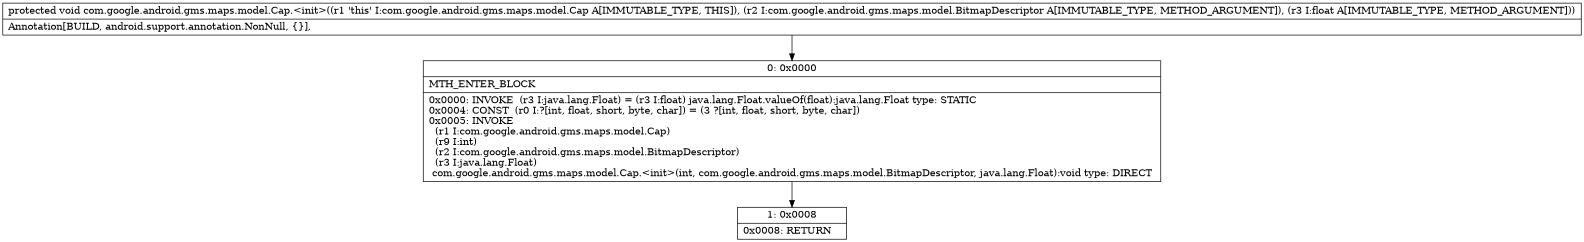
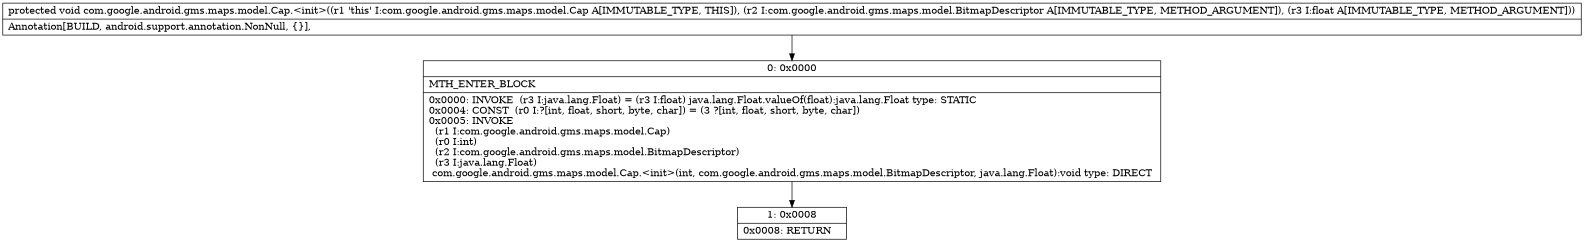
node "0: 0x0000": text "(r9 I:int)" -> "(r0 I:int)"
